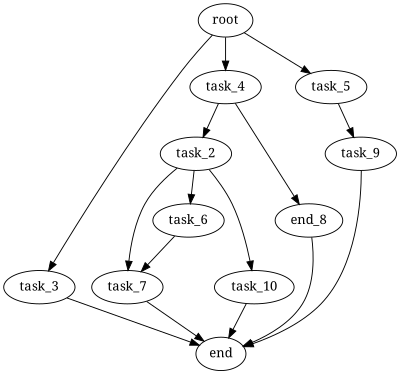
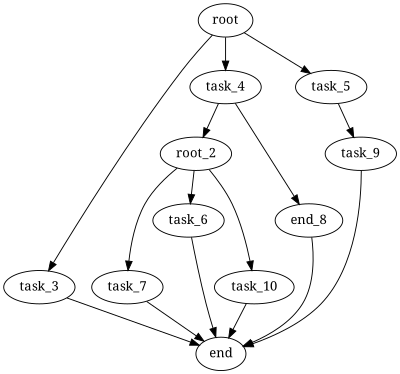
node "task_2": label "task_2" -> "root_2"
edge "task_6" -> "task_7": now "task_6" -> "end"
